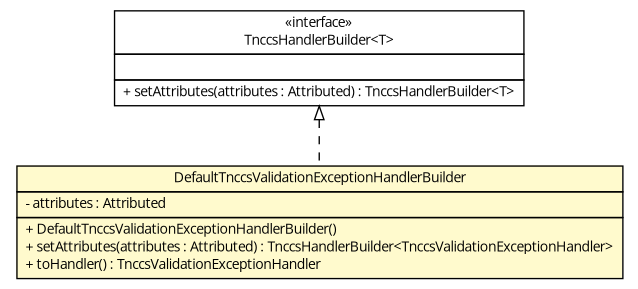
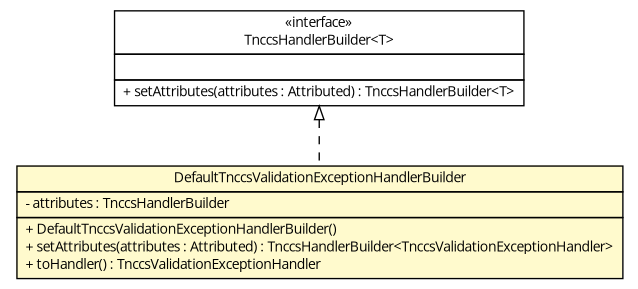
node "DefaultTnccsValidationExceptionHandlerBuilder": text "- attributes : Attributed" -> "- attributes : TnccsHandlerBuilder"
